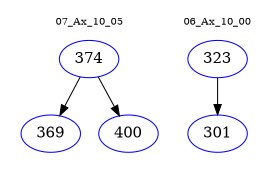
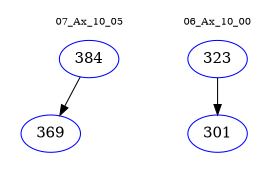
node "374": label "374" -> "384"
node "400": removed
